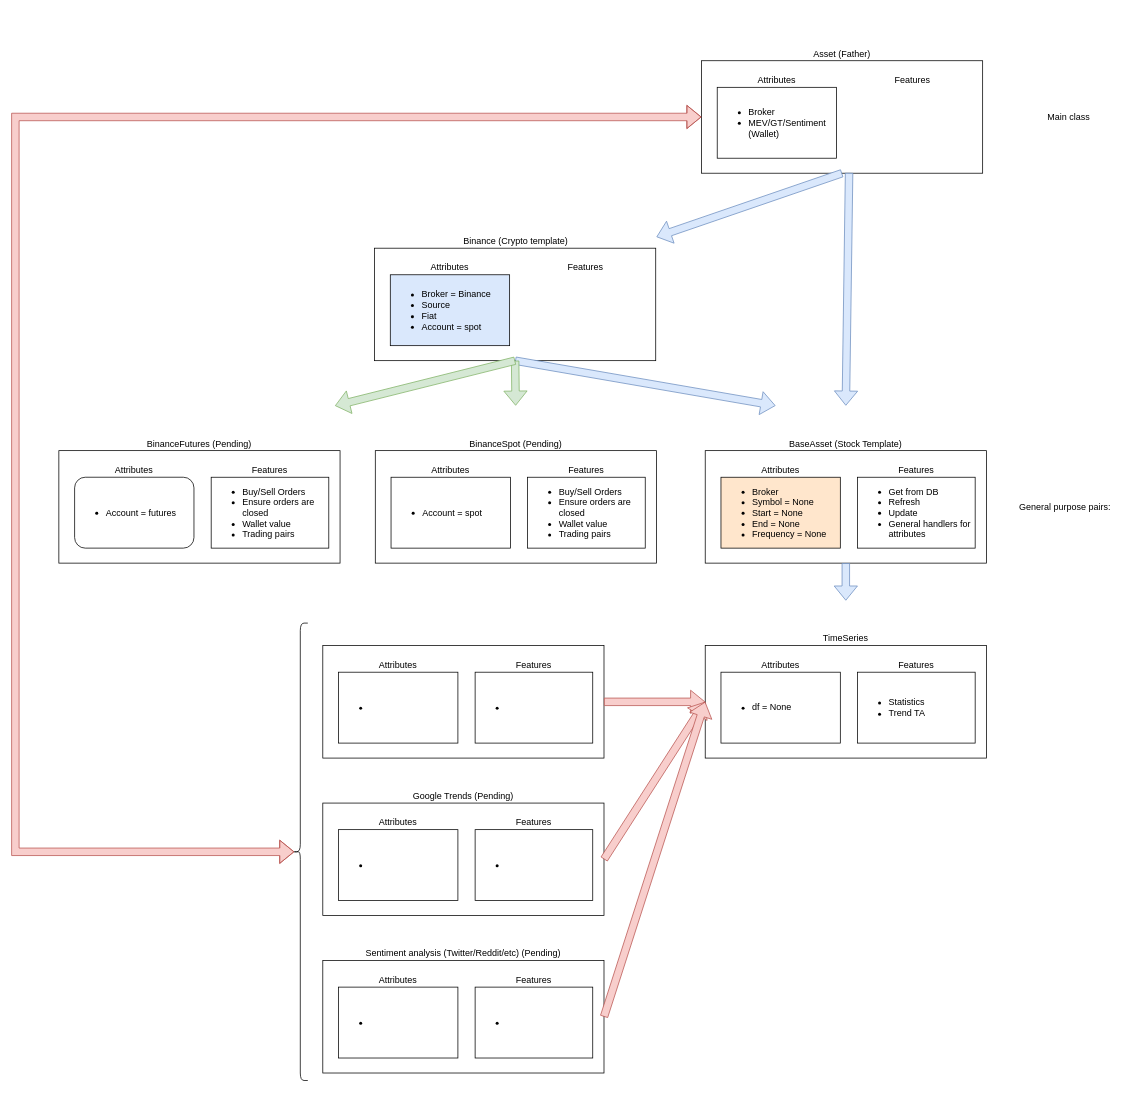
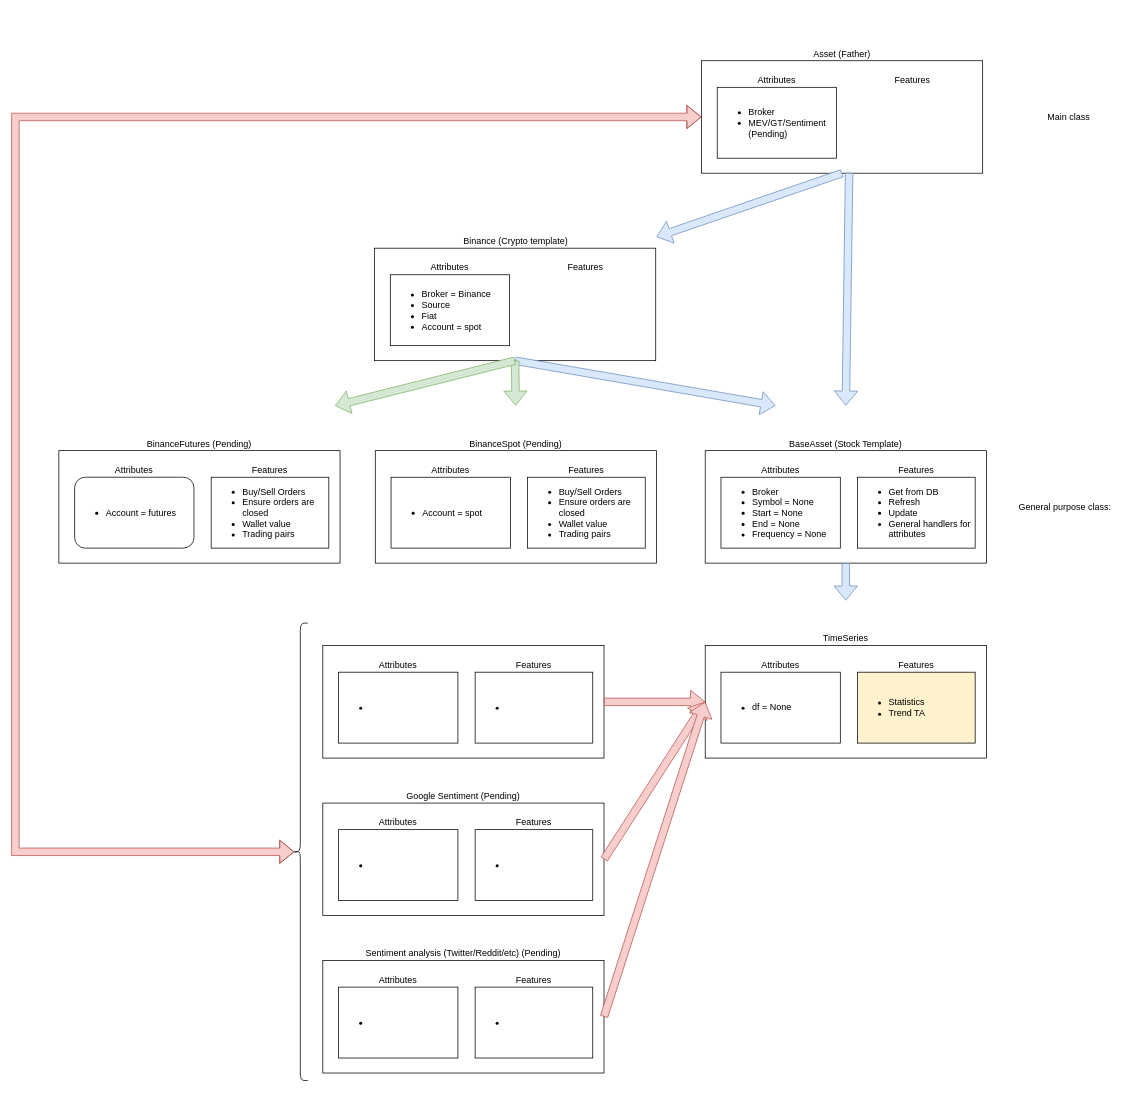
node "Broker MEV/GT/Sentiment (Wallet)": label "Broker MEV/GT/Sentiment (Wallet)" -> "Broker MEV/GT/Sentiment (Pending)"
node "Broker = Binance Source Fiat Account = spot": fillcolor #dae8fc -> #ffffff
node "General purpose pairs:": label "General purpose pairs:" -> "General purpose class:"
node "Broker Symbol = None Start = None End = None Frequency = None": fillcolor #ffe6cc -> #ffffff
node "Statistics Trend TA": fillcolor #ffffff -> #fff2cc
node "Google Trends (Pending)": label "Google Trends (Pending)" -> "Google Sentiment (Pending)"
